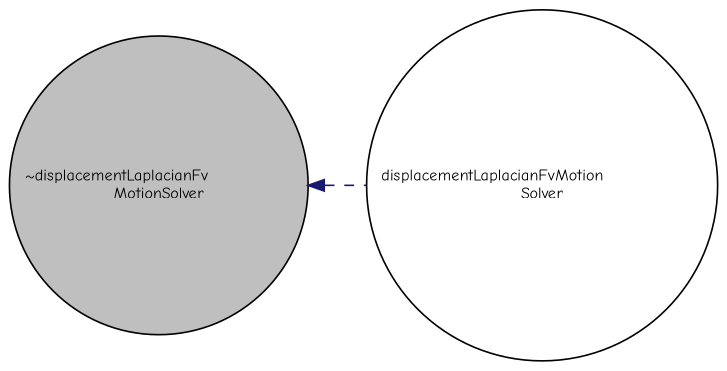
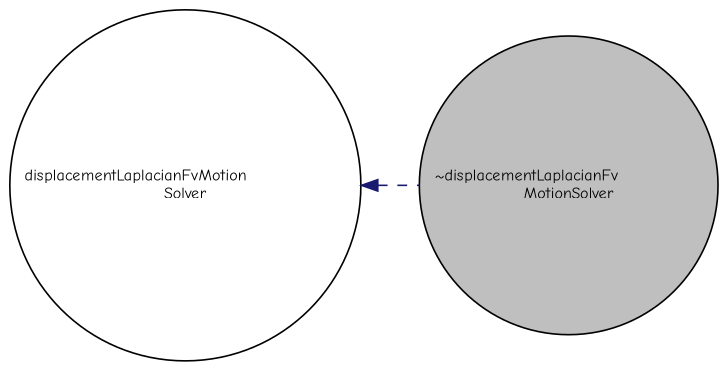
edge "displacementLaplacianFvMotion Solver" -> "~displacementLaplacianFv MotionSolver": reversed
